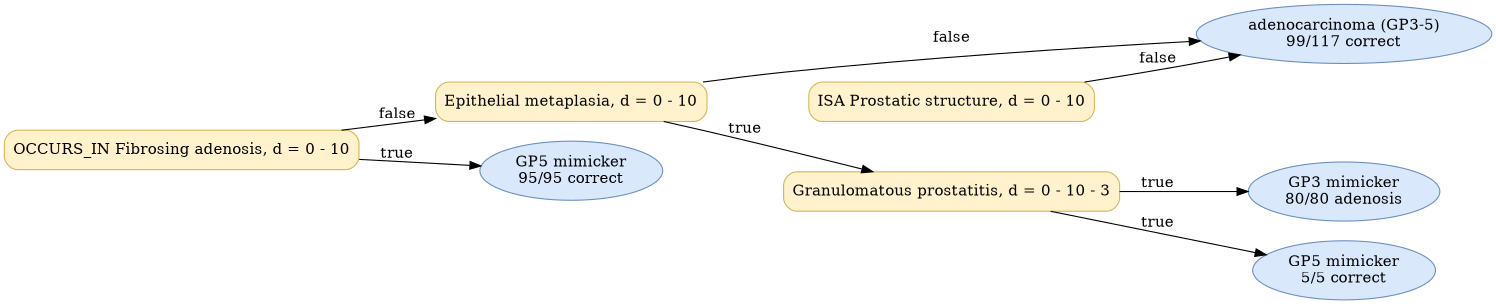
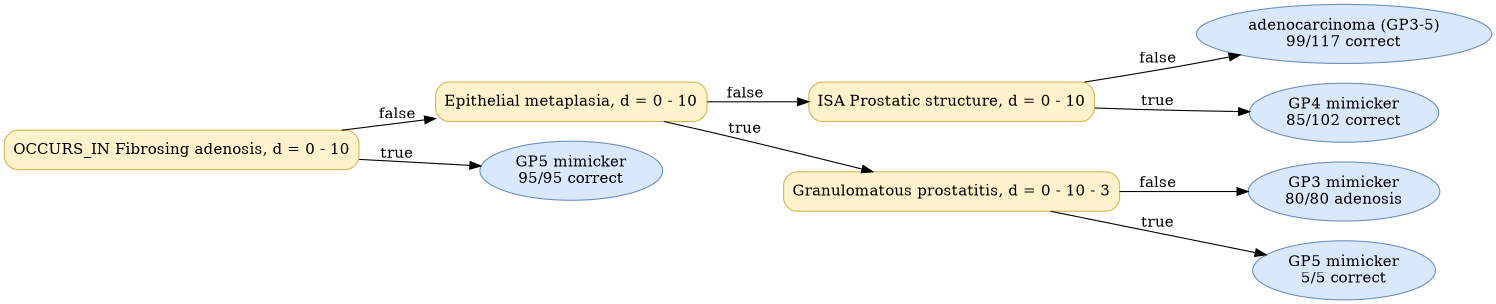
edge "Epithelial metaplasia, d = 0 - 10" -> "adenocarcinoma (GP3-5)": now "Epithelial metaplasia, d = 0 - 10" -> "ISA Prostatic structure, d = 0 - 10"
node "GP4 mimicker": added
edge "Granulomatous prostatitis, d = 0 - 10 - 3" -> "GP3 mimicker": label "true" -> "false"
